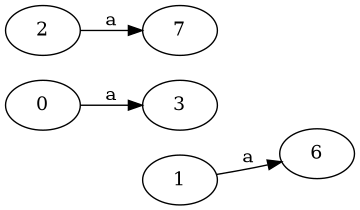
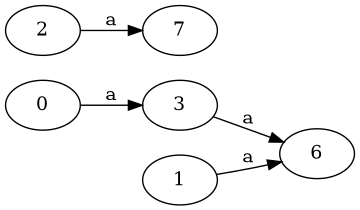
edge "3" -> "6": added, label "a"
